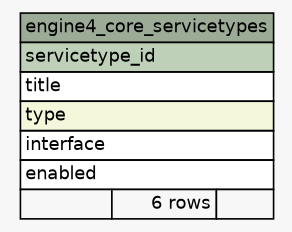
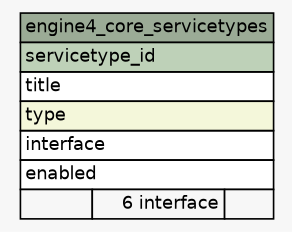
node "engine4_core_servicetypes": text "6 rows" -> "6 interface"
